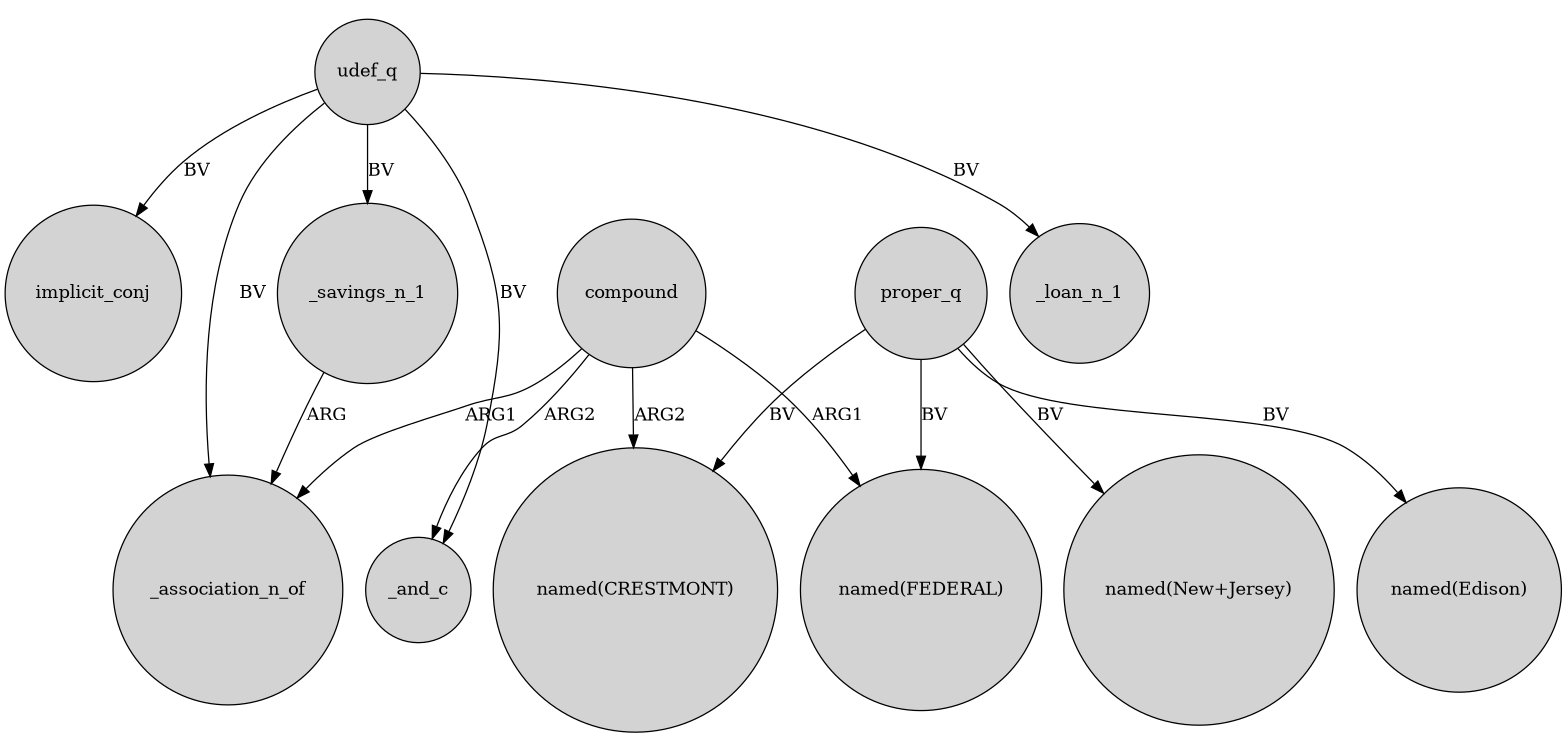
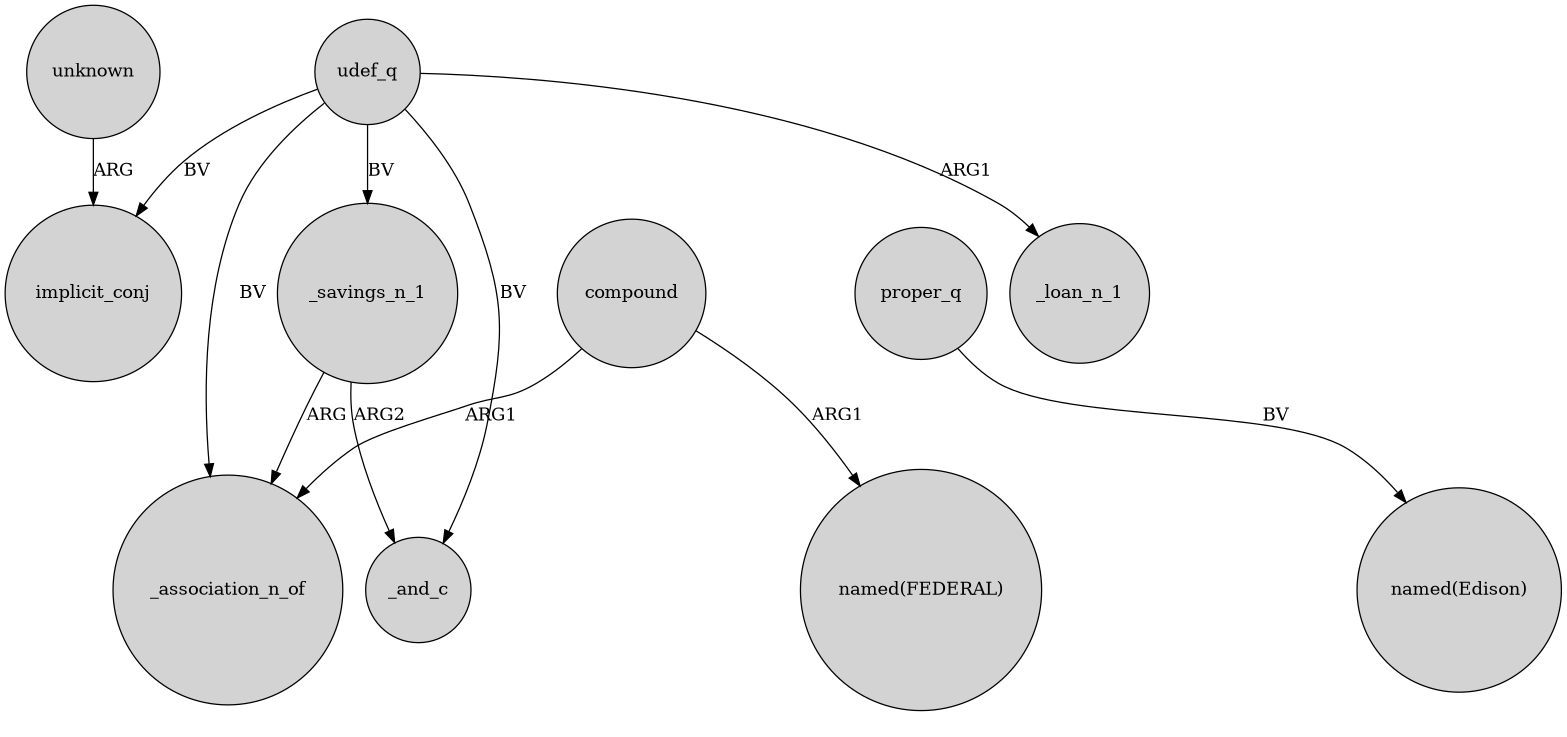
node "unknown": added
edge "udef_q" -> "_loan_n_1": label "BV" -> "ARG1"
edge "proper_q" -> "named(FEDERAL)": removed, label "BV"
edge "compound" -> "_and_c": now "_savings_n_1" -> "_and_c"
node "named(CRESTMONT)": removed
node "named(New+Jersey)": removed
